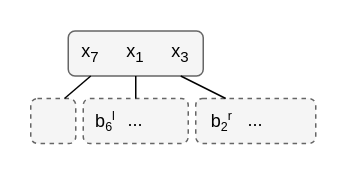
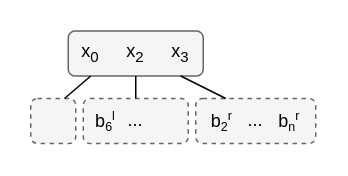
node "x7": label "x7" -> "x0"
node "x1": label "x1" -> "x2"
node "bnr": added
